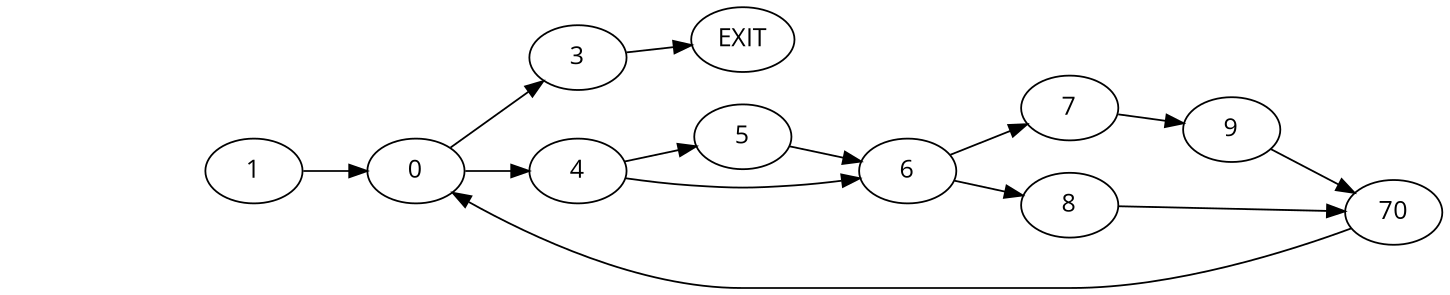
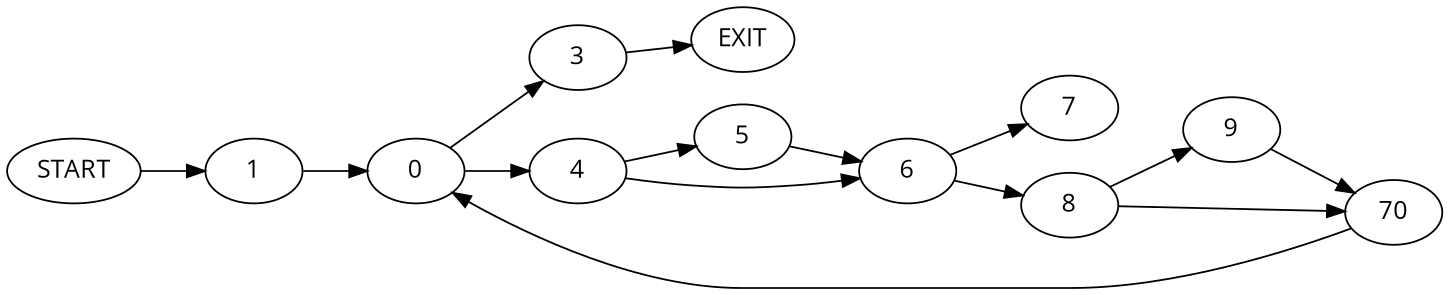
edge "7" -> "9": now "8" -> "9"
node "START": added
